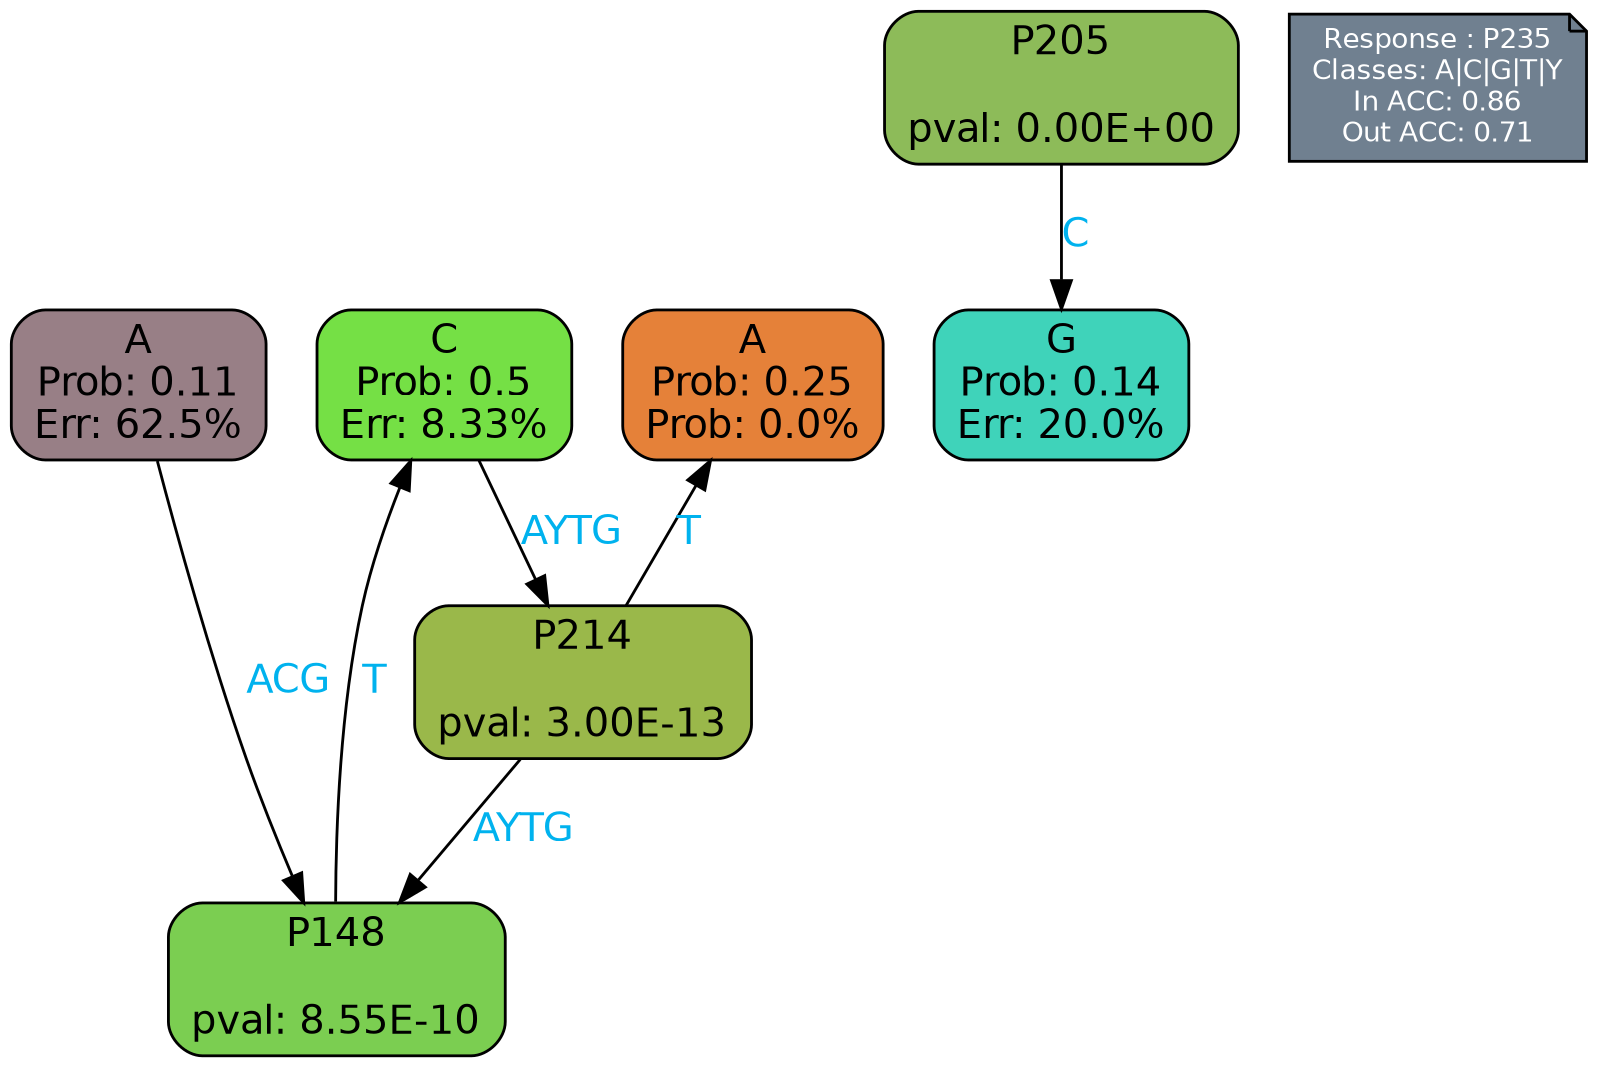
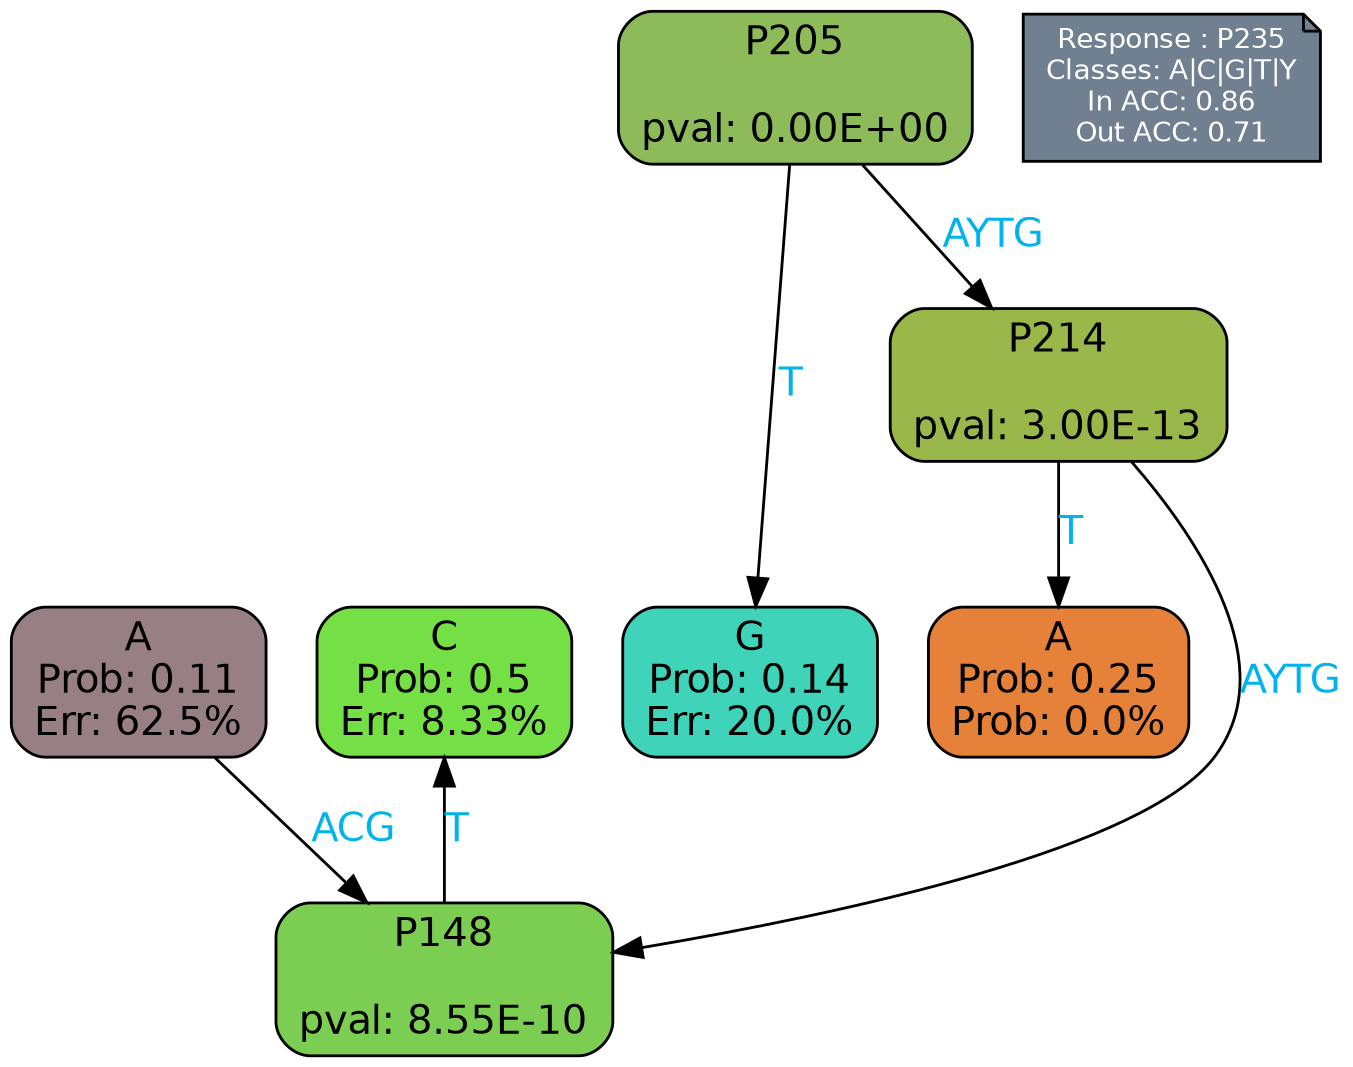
edge "P205 pval: 0.00E+00" -> "G Prob: 0.14 Err: 20.0%": label "C" -> "T"
edge "C Prob: 0.5 Err: 8.33%" -> "P214 pval: 3.00E-13": now "P205 pval: 0.00E+00" -> "P214 pval: 3.00E-13"
